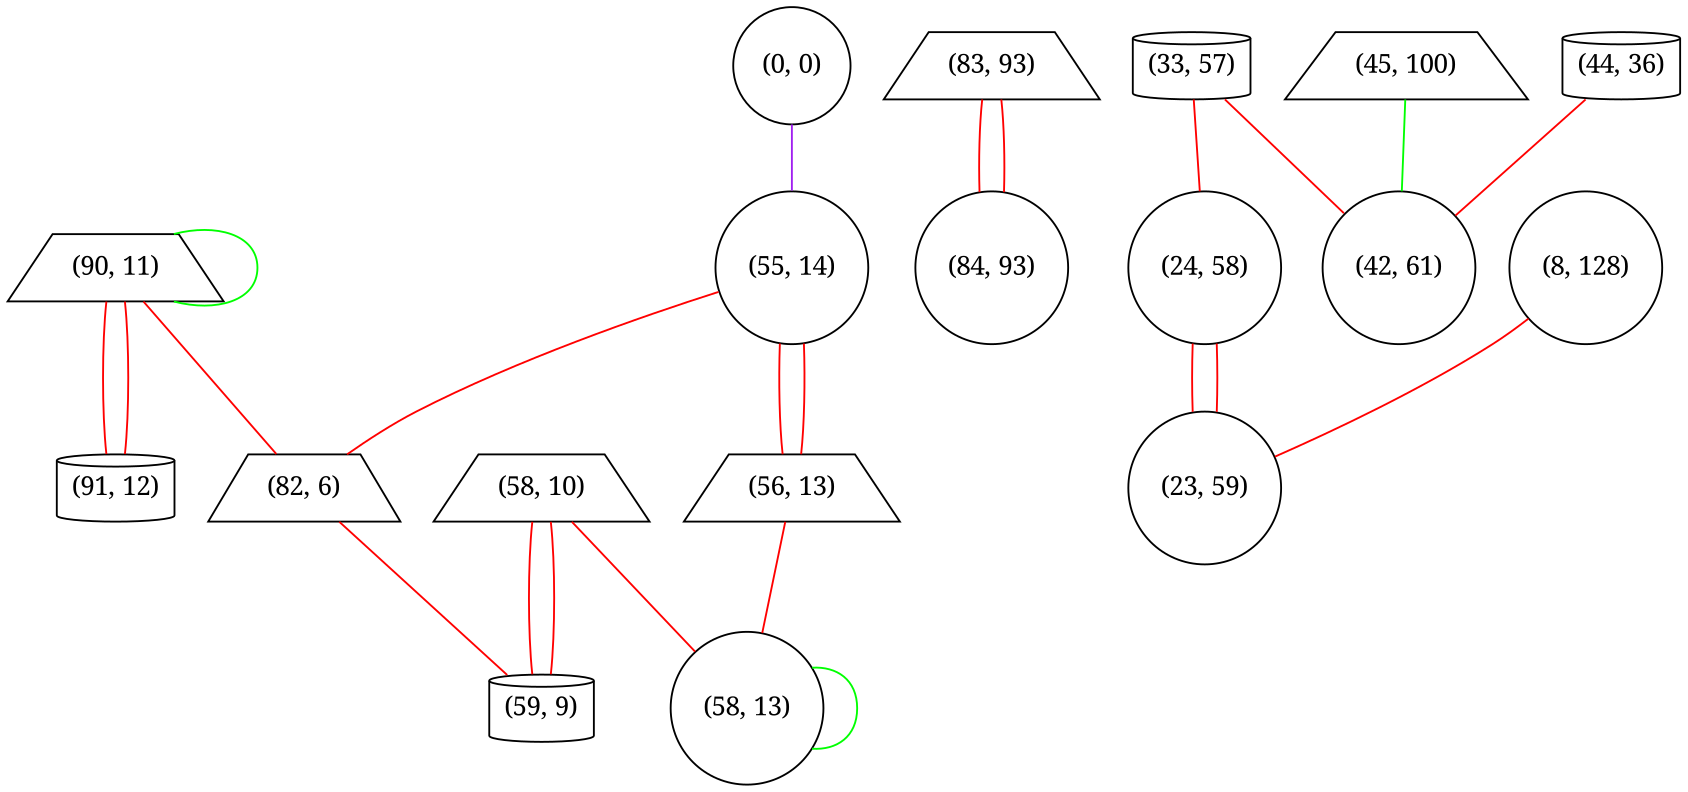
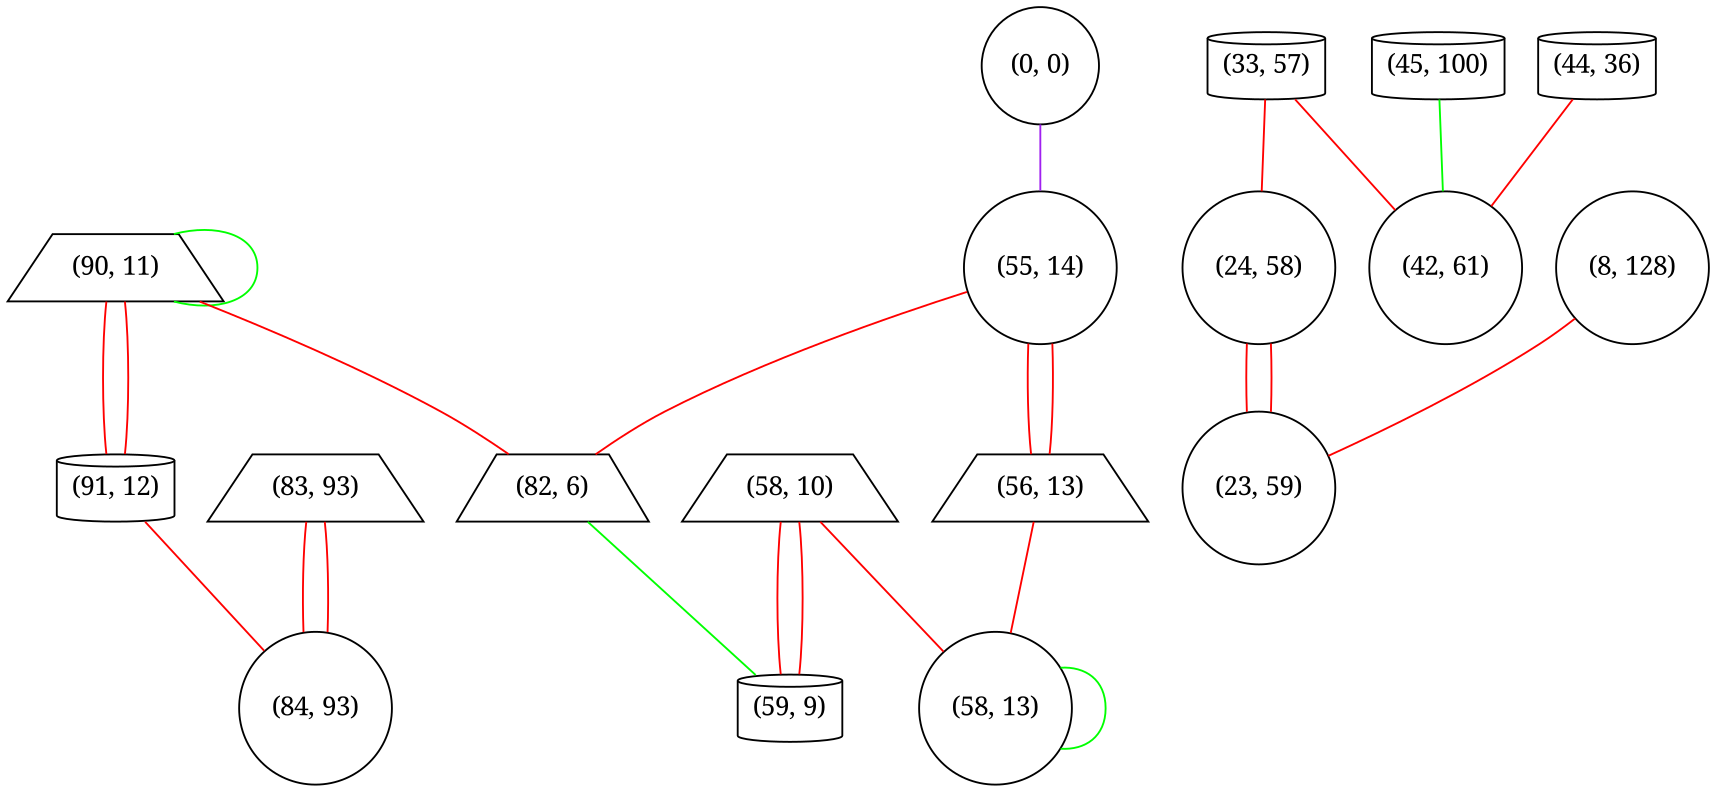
node "(45, 100)": shape trapezium -> cylinder
edge "(91, 12)" -- "(84, 93)": added
edge "(82, 6)" -- "(59, 9)": color red -> green
